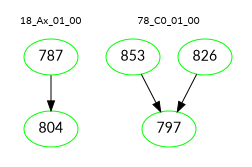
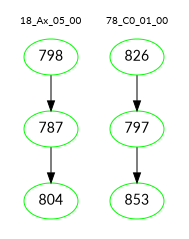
cluster "18_Ax_01_00": label "18_Ax_01_00" -> "18_Ax_05_00"
node "798": added
edge "853" -> "797": reversed
